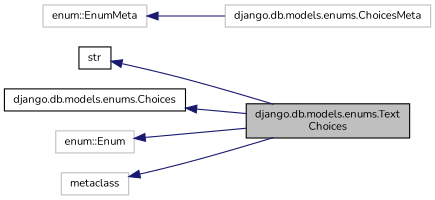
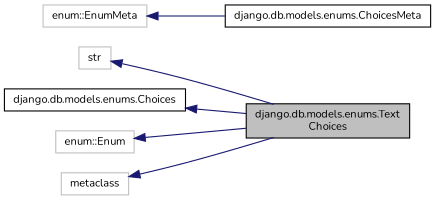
node "django.db.models.enums.ChoicesMeta": color grey75 -> black
node "str": color black -> grey75
